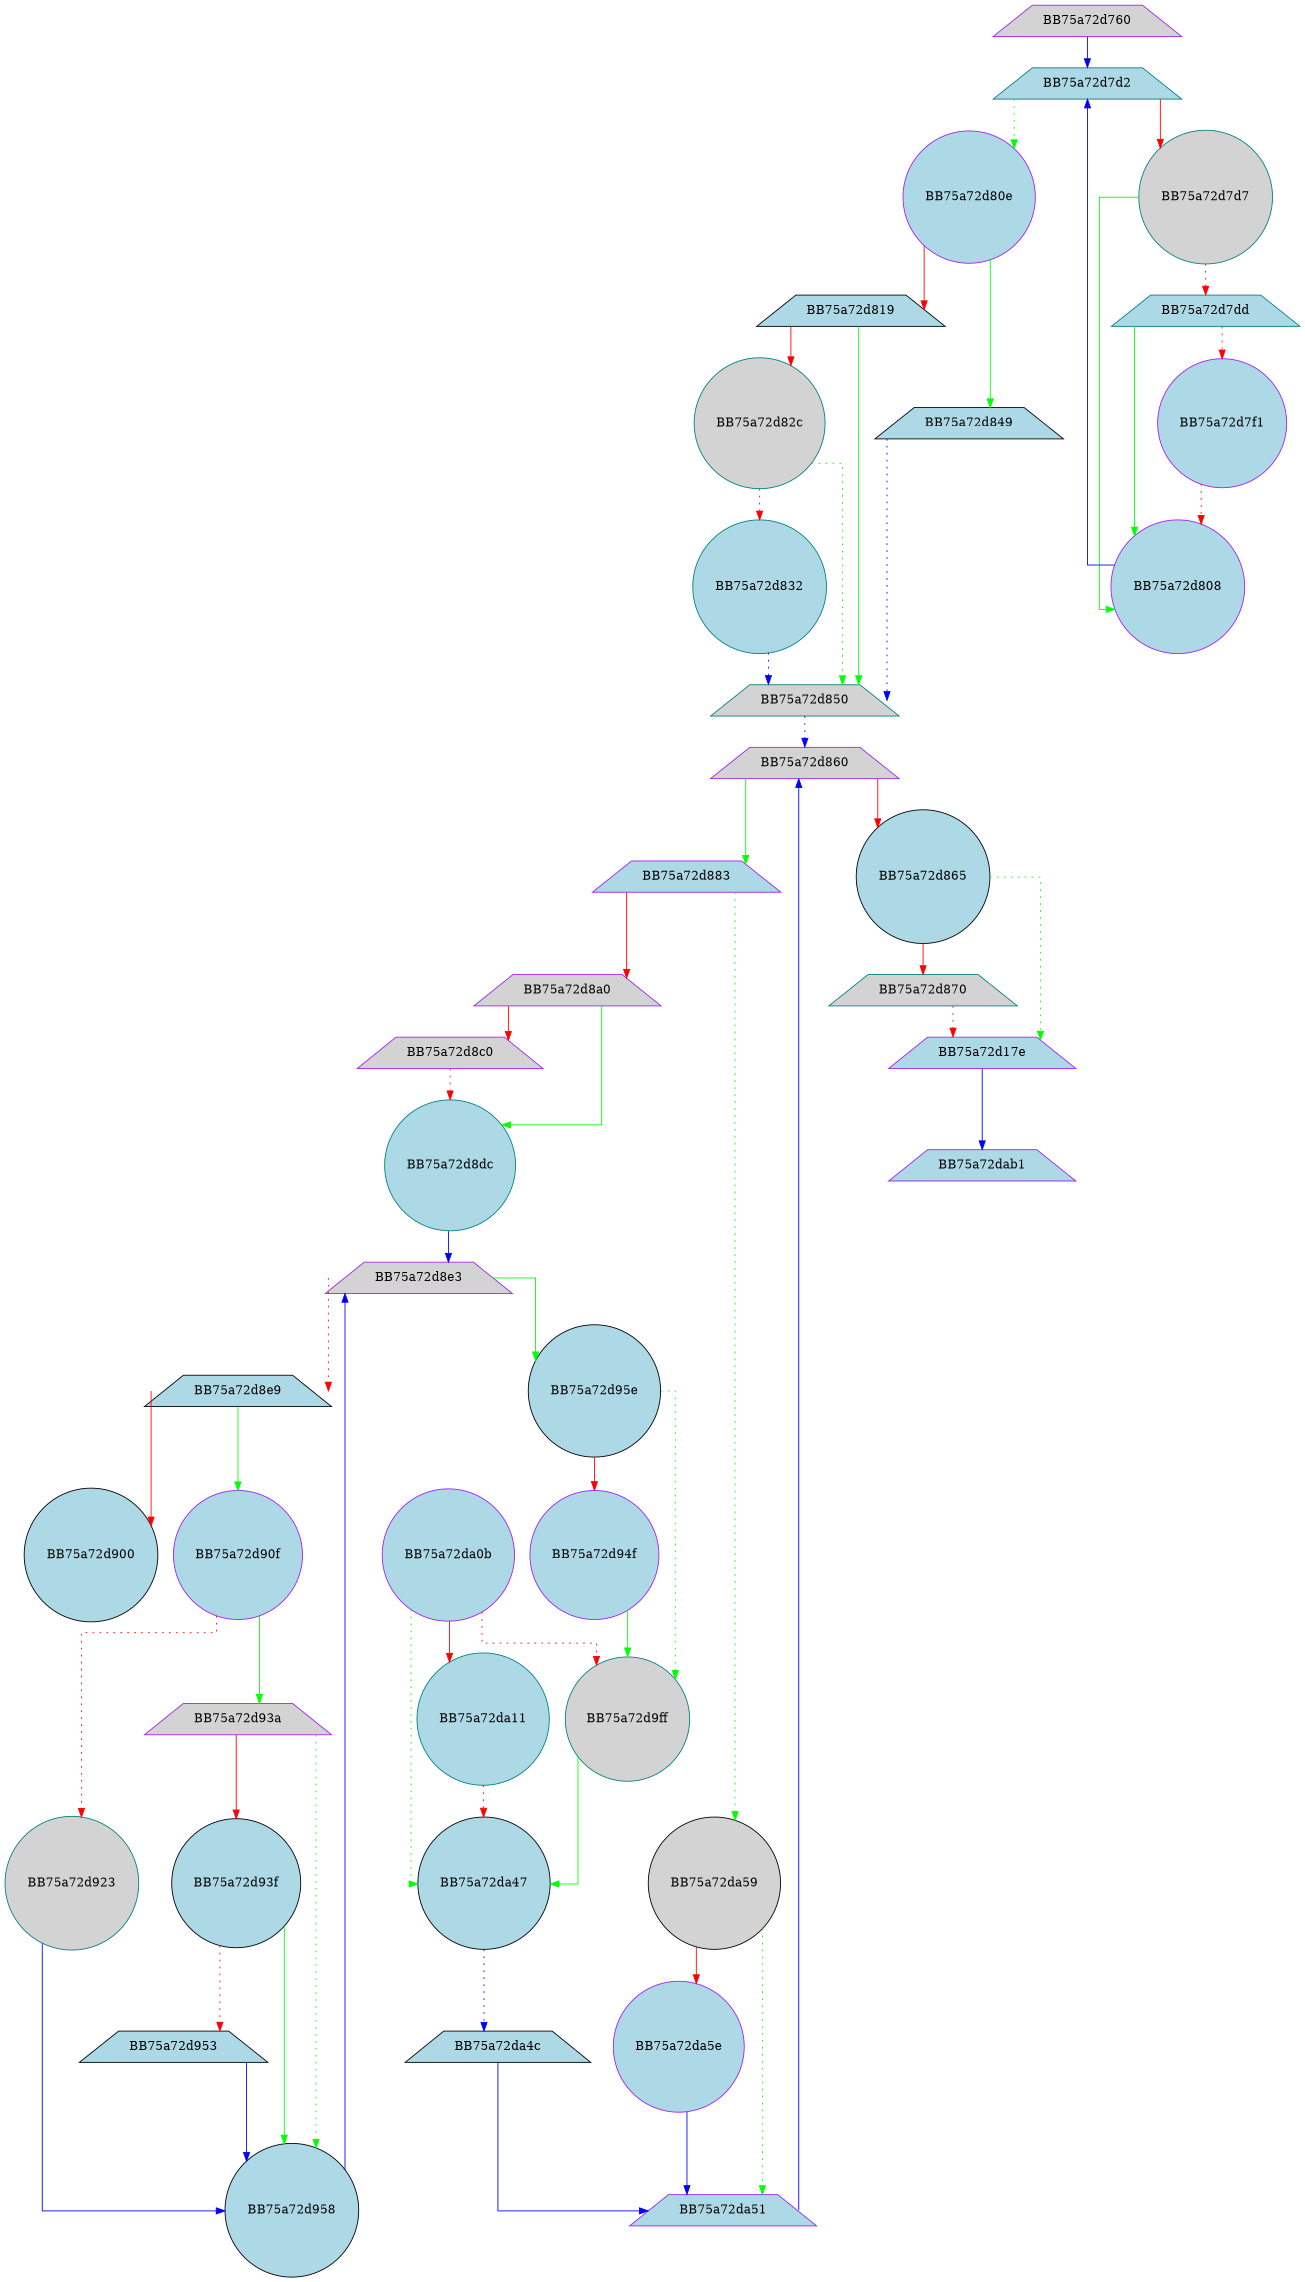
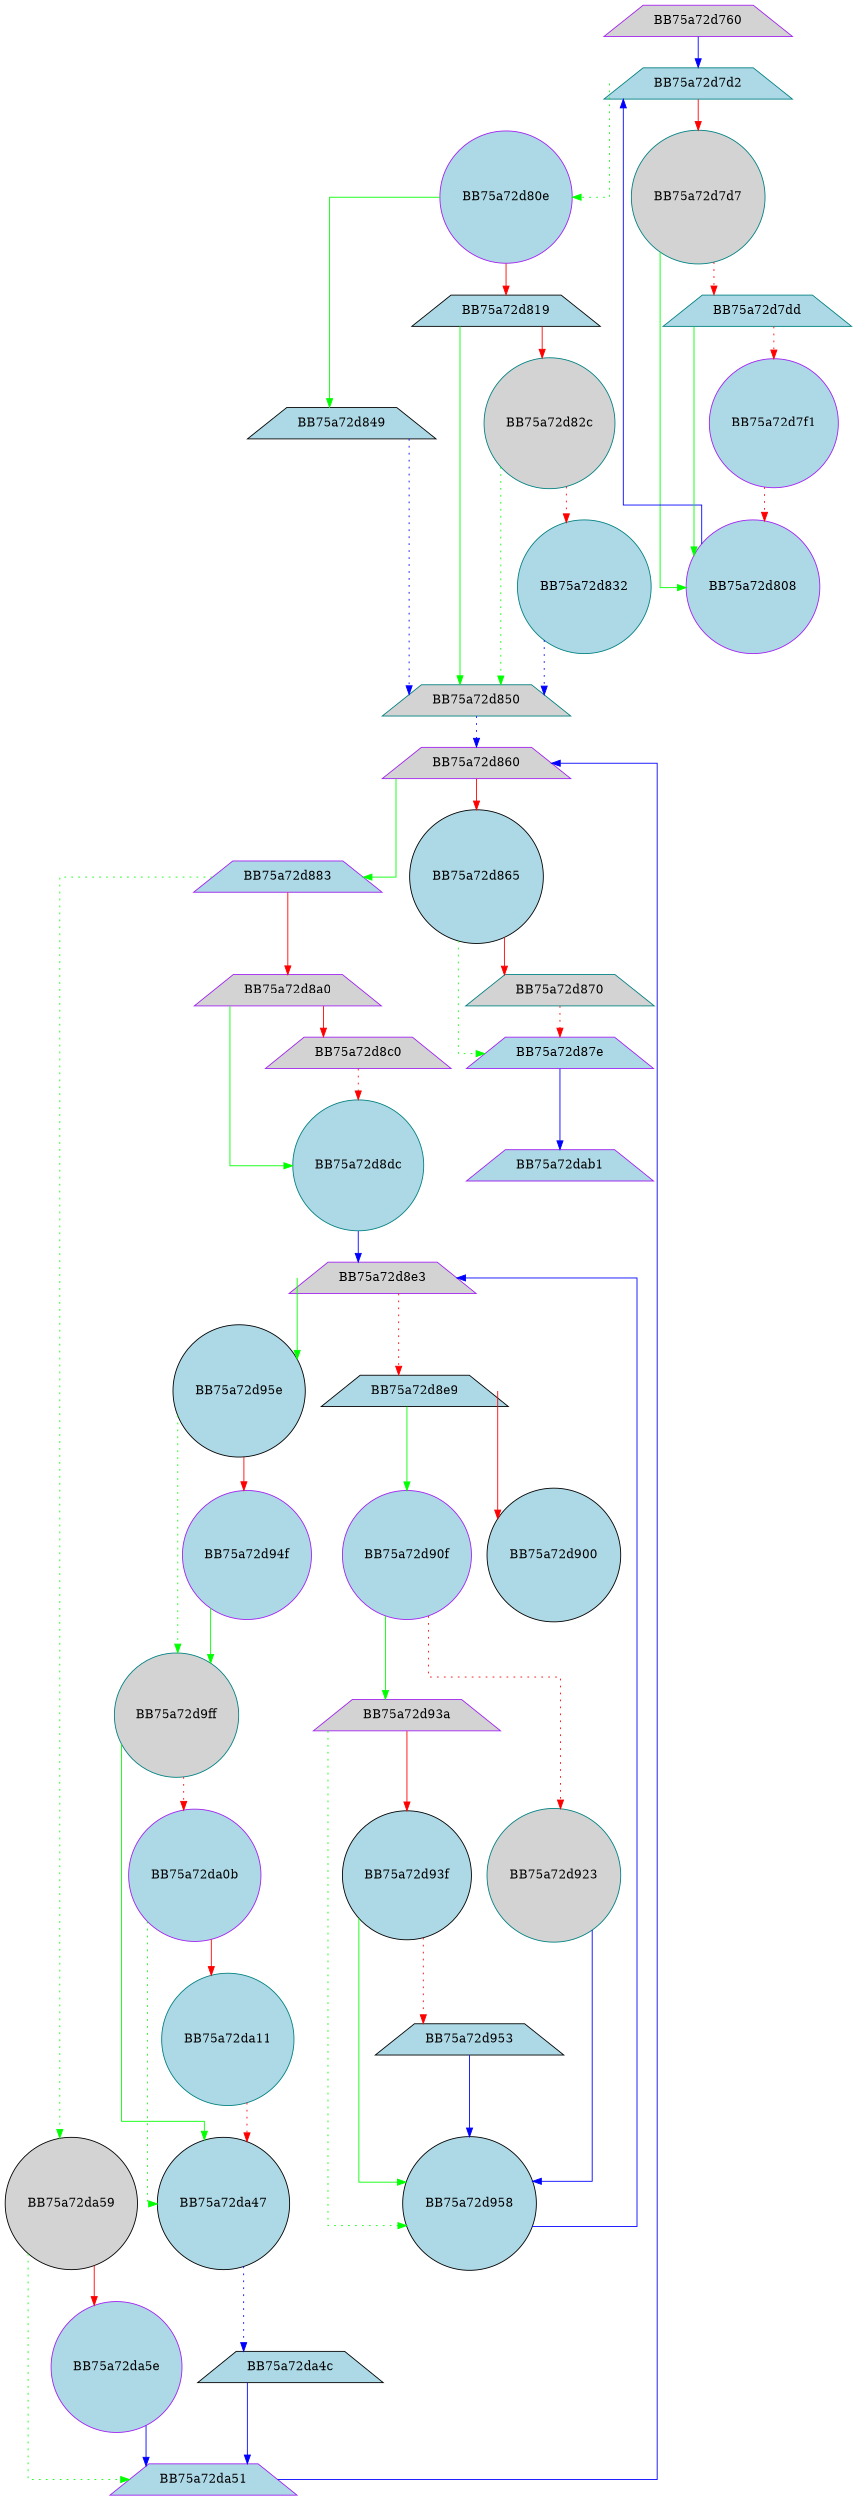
node "BB75a72d17e": label "BB75a72d17e" -> "BB75a72d87e"
edge "BB75a72da0b" -> "BB75a72d9ff": reversed
